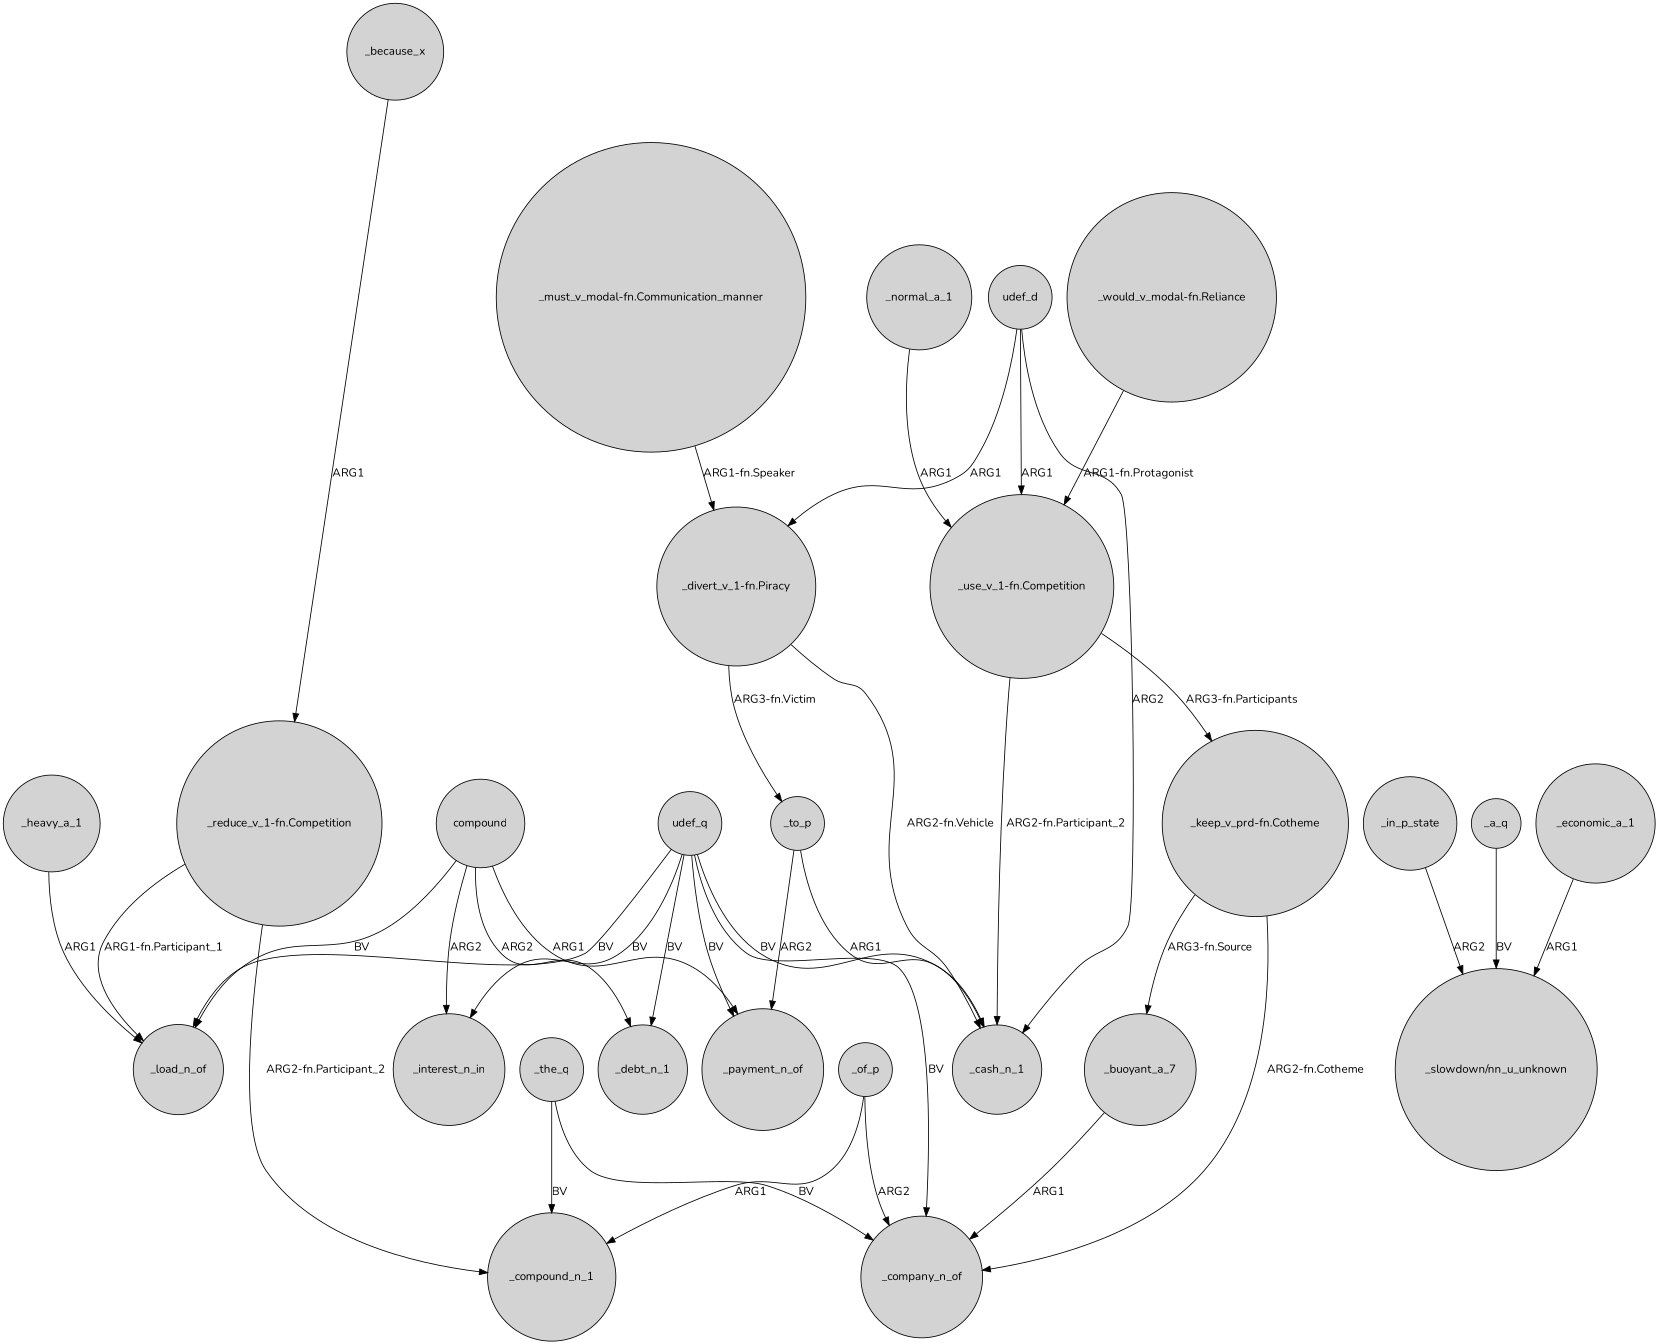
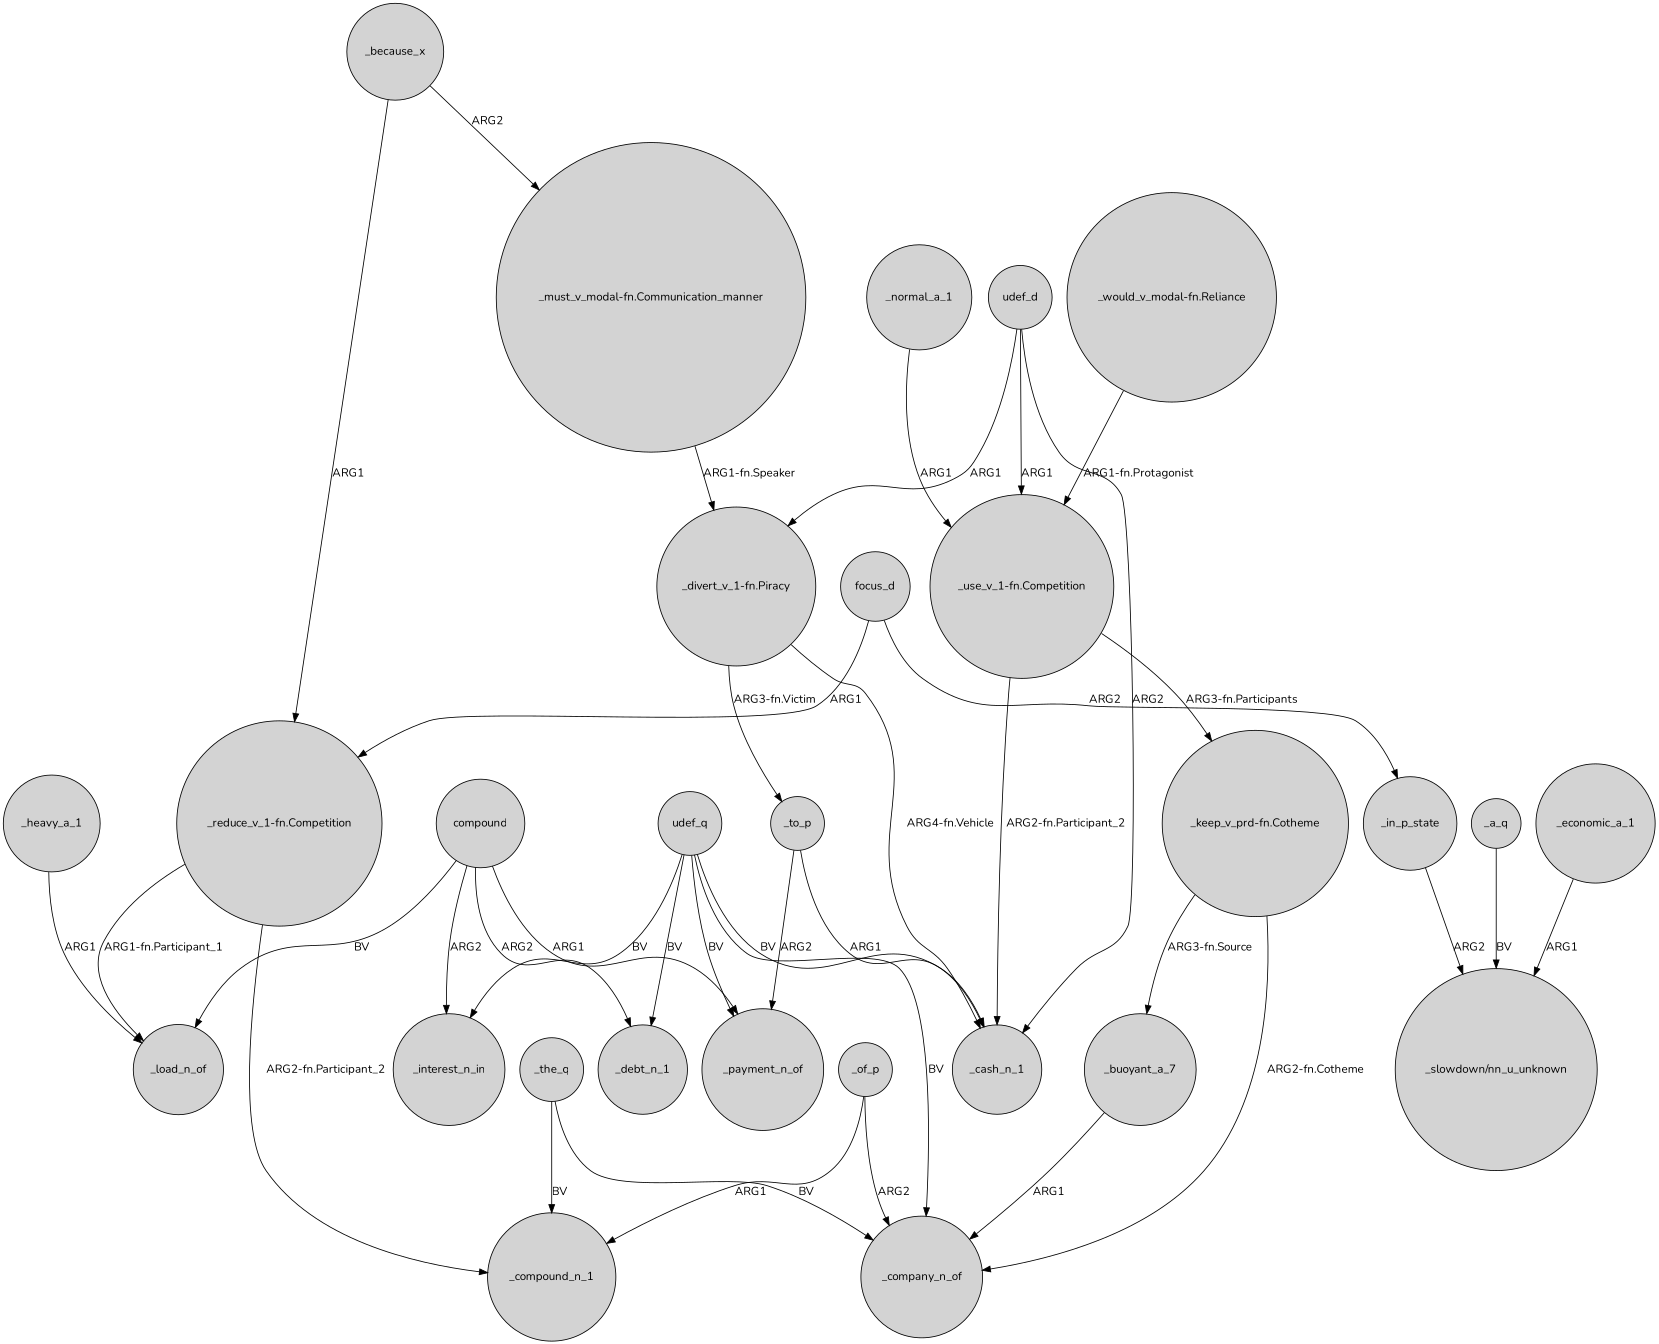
edge "_because_x" -> "_must_v_modal-fn.Communication_manner": added, label "ARG2"
node "focus_d": added
edge "_divert_v_1-fn.Piracy" -> "_cash_n_1": label "ARG2-fn.Vehicle" -> "ARG4-fn.Vehicle"
edge "udef_q" -> "_load_n_of": removed, label "BV"
